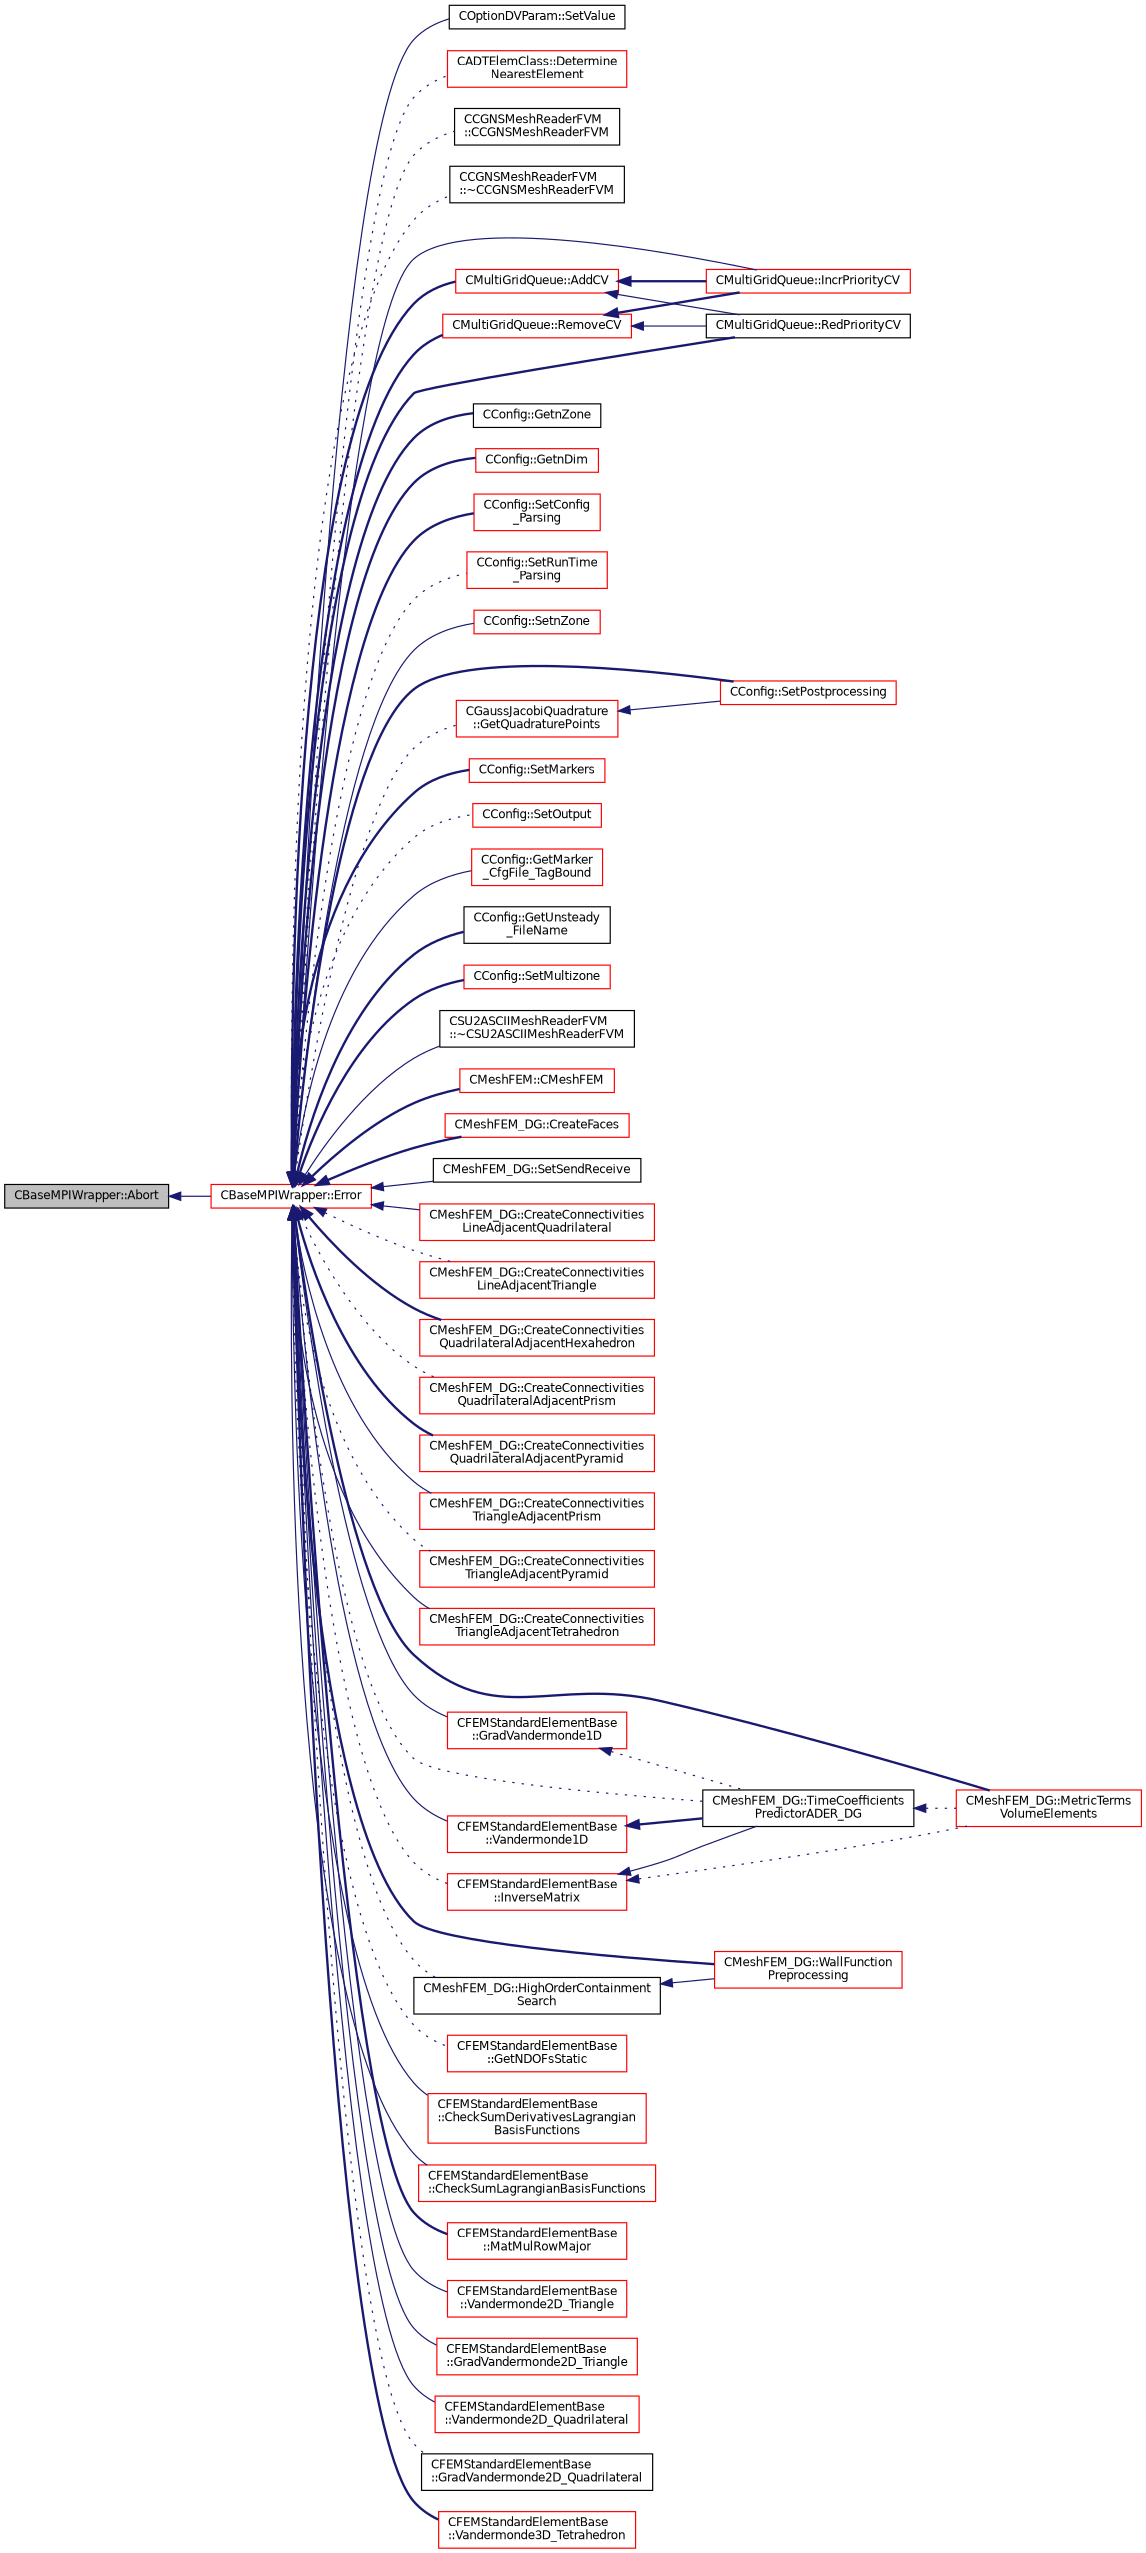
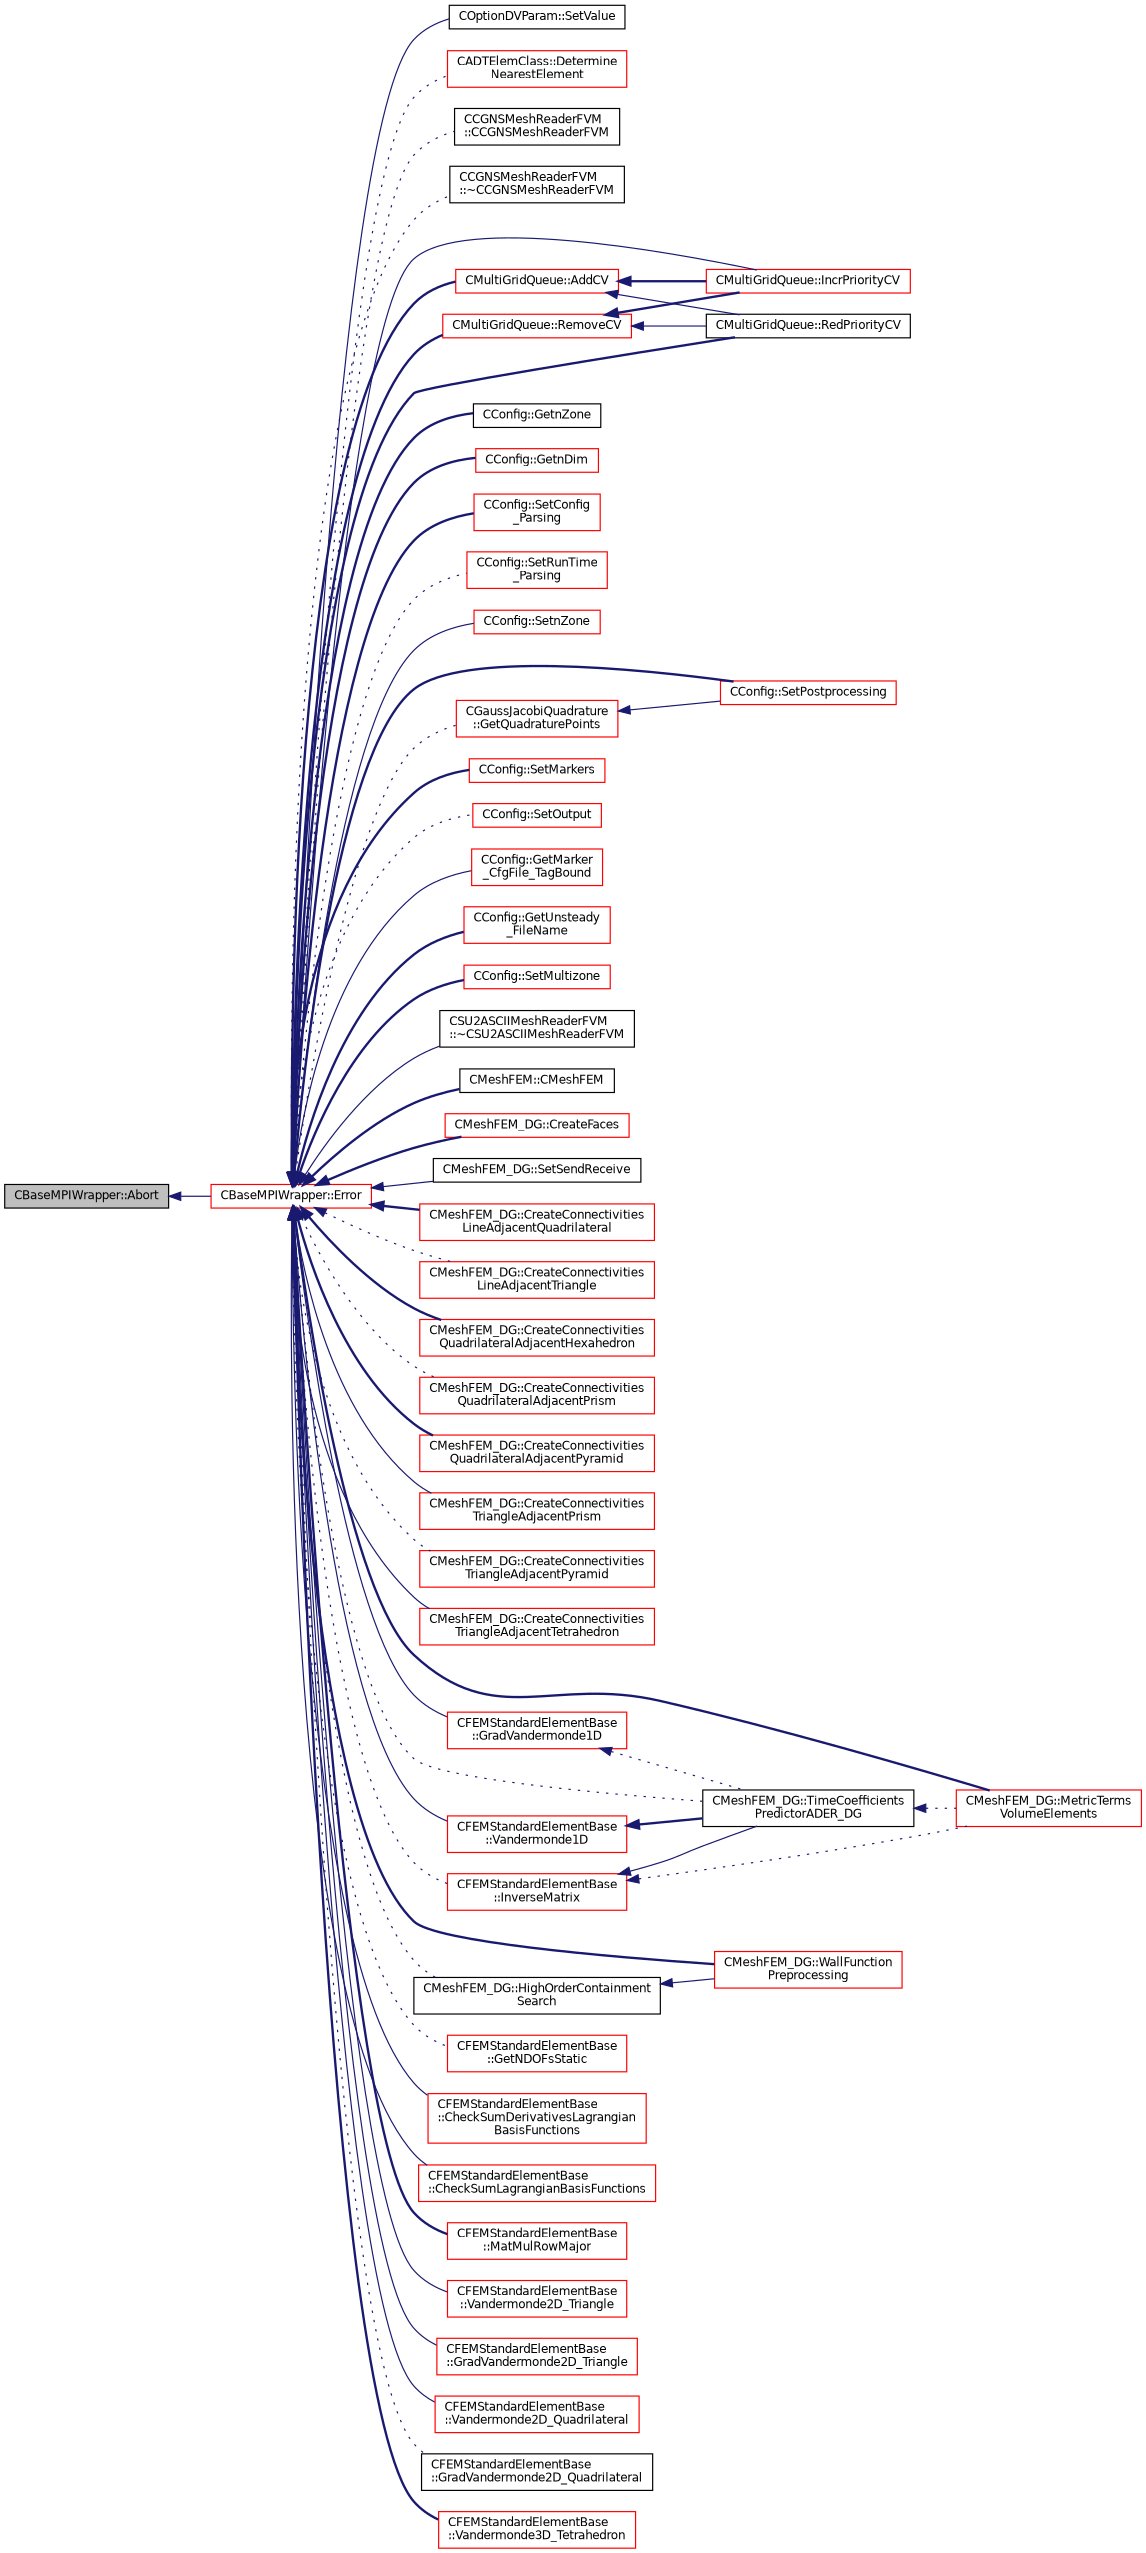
node "CConfig::GetUnsteady _FileName": color black -> red
node "CMeshFEM::CMeshFEM": color red -> black
edge "CMeshFEM_DG::CreateConnectivities LineAdjacentQuadrilateral" -> "CBaseMPIWrapper::Error": style solid -> bold
